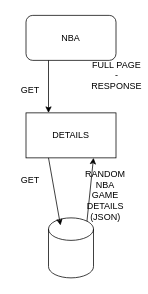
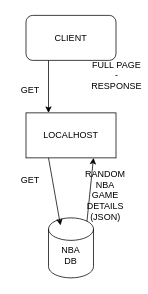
node "NBA": label "NBA" -> "CLIENT"
node "DETAILS": label "DETAILS" -> "LOCALHOST"
node "NBA DB": added
